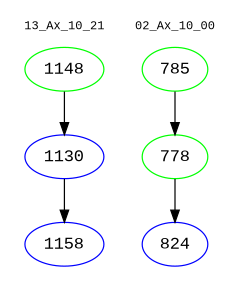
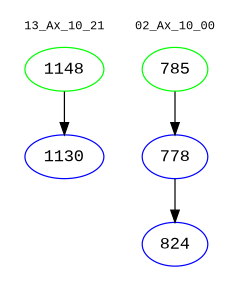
node "778": color green -> blue
node "1158": removed
